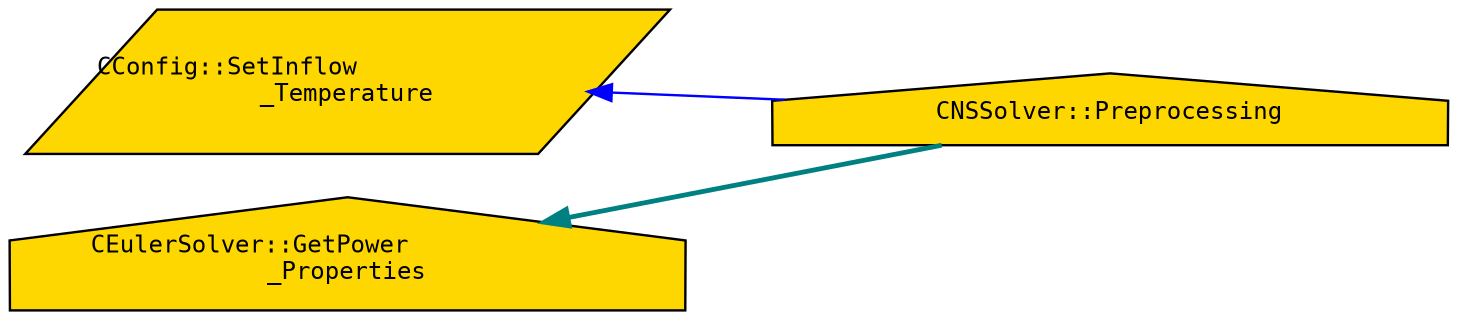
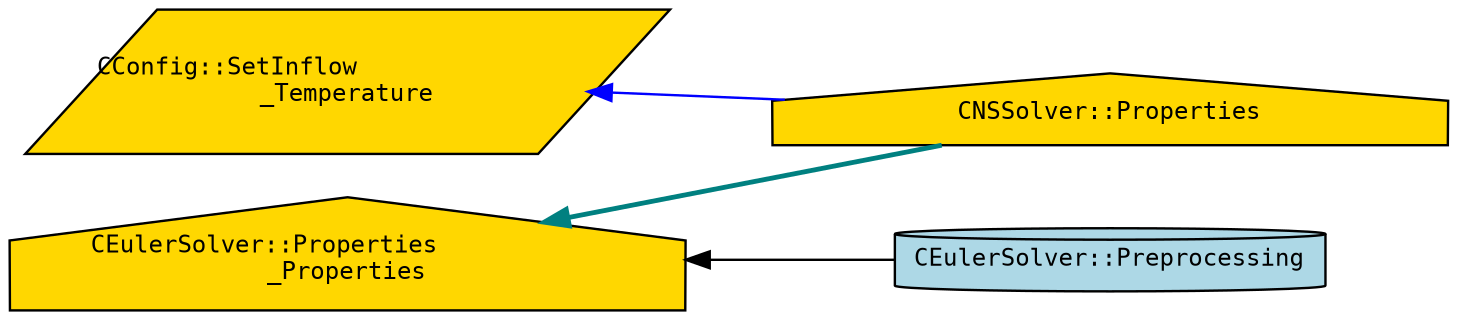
node "CNSSolver::Preprocessing": label "CNSSolver::Preprocessing" -> "CNSSolver::Properties"
node "CEulerSolver::GetPower _Properties": label "CEulerSolver::GetPower _Properties" -> "CEulerSolver::Properties _Properties"
node "CEulerSolver::Preprocessing": added
